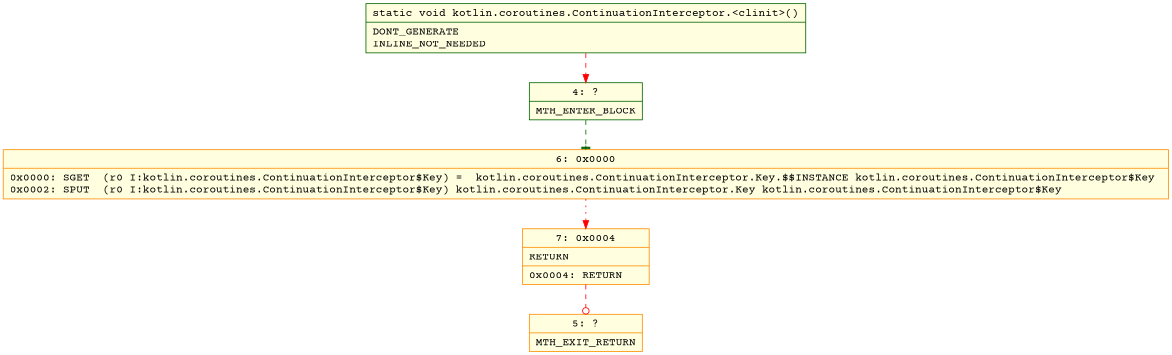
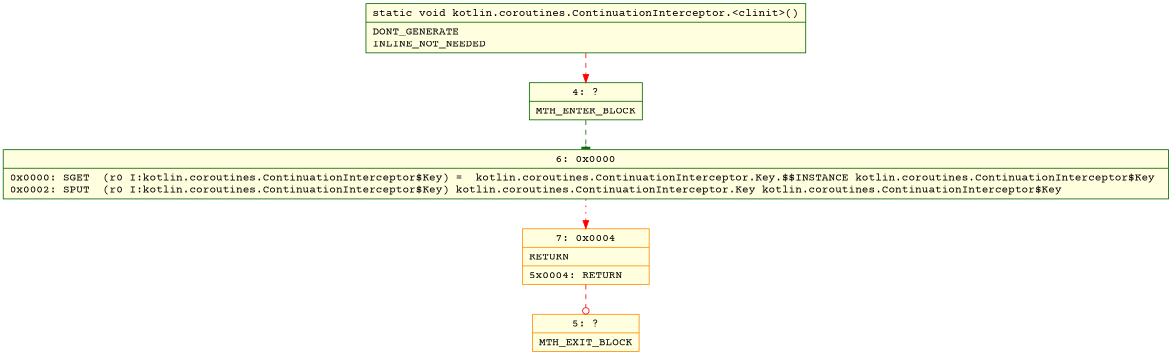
node "6: 0x0000": color darkorange -> darkgreen
node "7: 0x0004": text "0x0004: RETURN" -> "5x0004: RETURN"
node "5: ?": text "MTH_EXIT_RETURN" -> "MTH_EXIT_BLOCK"
